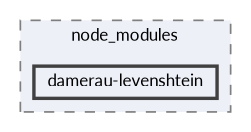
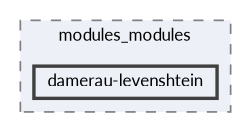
cluster "node_modules": label "node_modules" -> "modules_modules"
